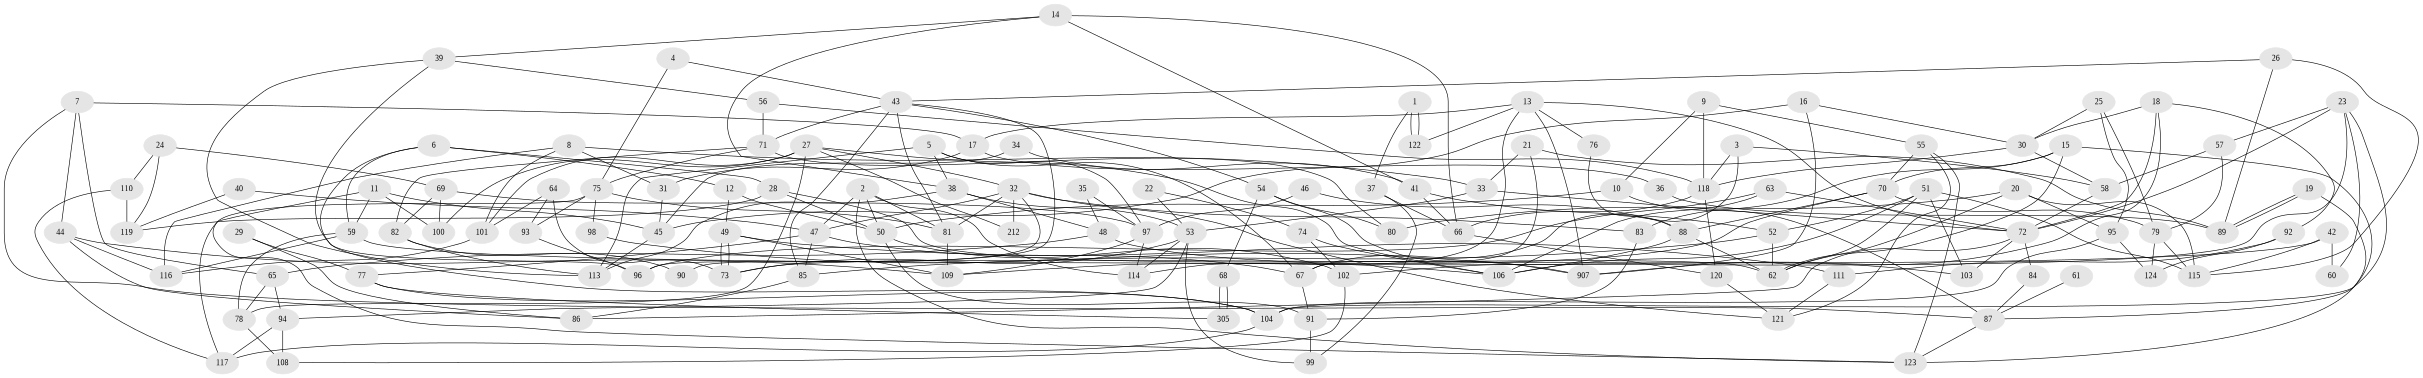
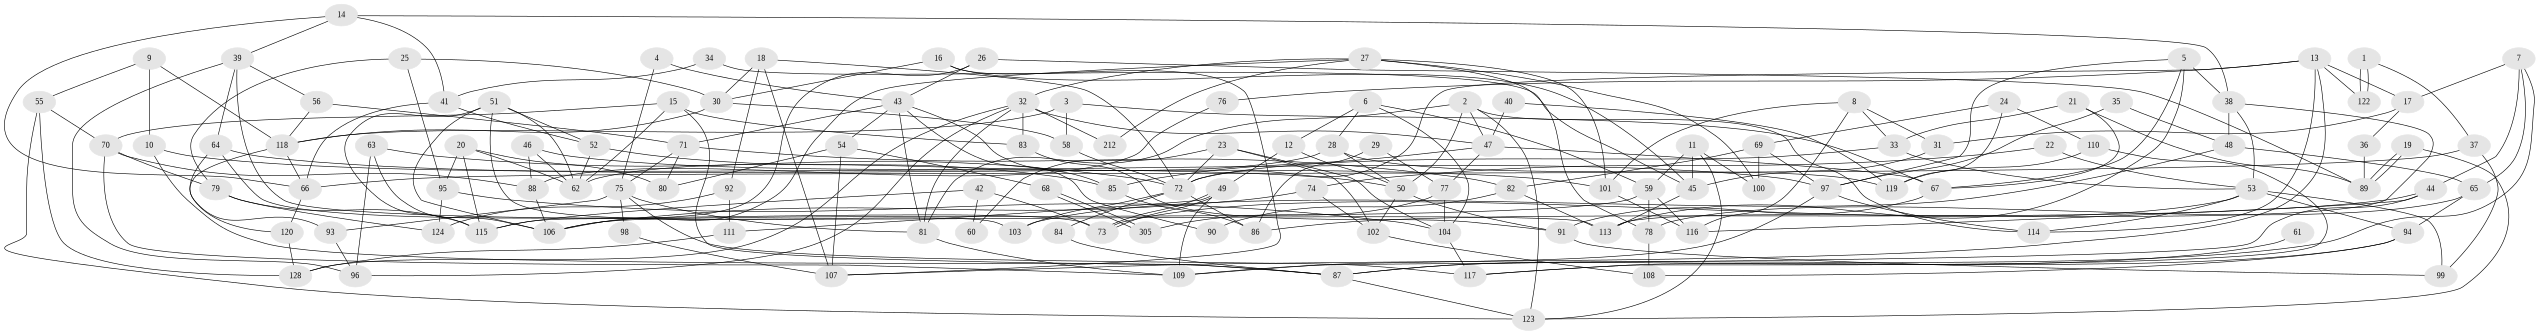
edge "39" -- "64": added
node "57": removed
edge "88" -- "62": now "46" -- "62"
node "907": label "907" -> "107"
node "121": label "121" -> "128"
